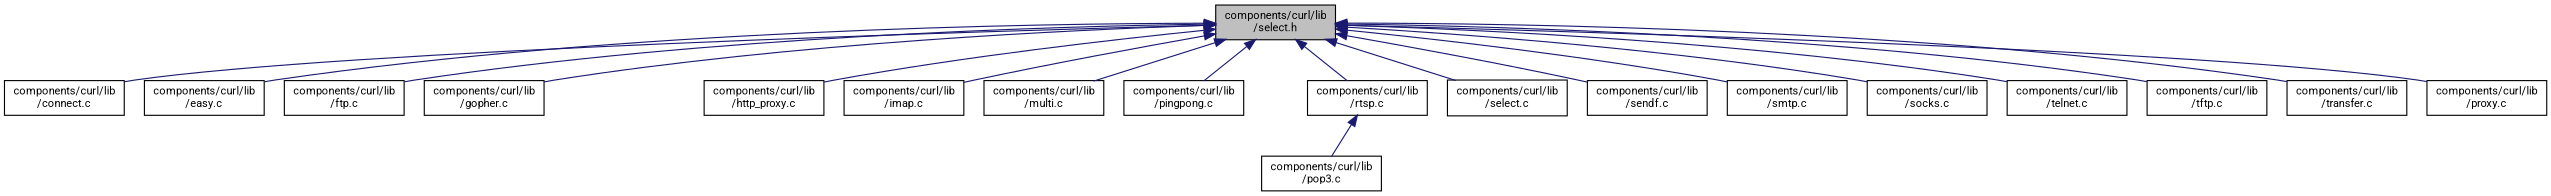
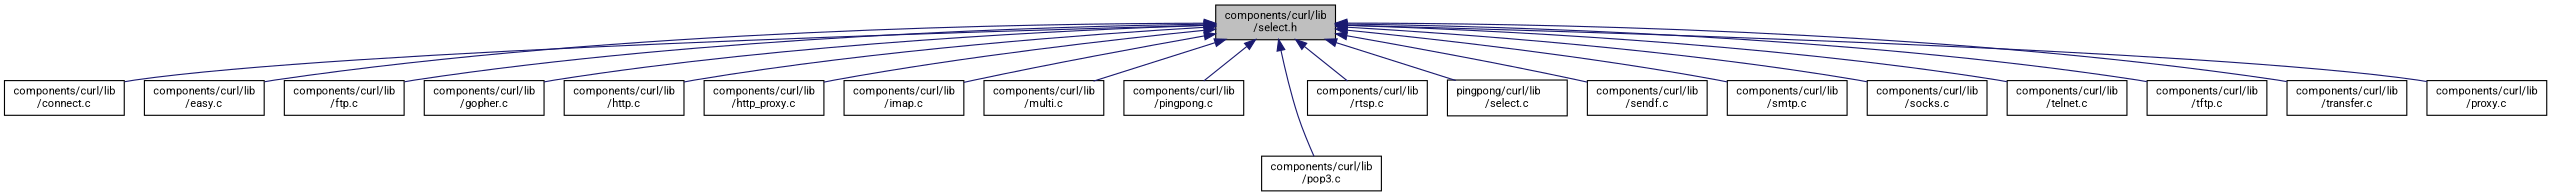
node "components/curl/lib /http.c": added
node "components/curl/lib /select.c": label "components/curl/lib /select.c" -> "pingpong/curl/lib /select.c"
edge "components/curl/lib /pop3.c" -> "components/curl/lib /rtsp.c": now "components/curl/lib /pop3.c" -> "components/curl/lib /select.h"
